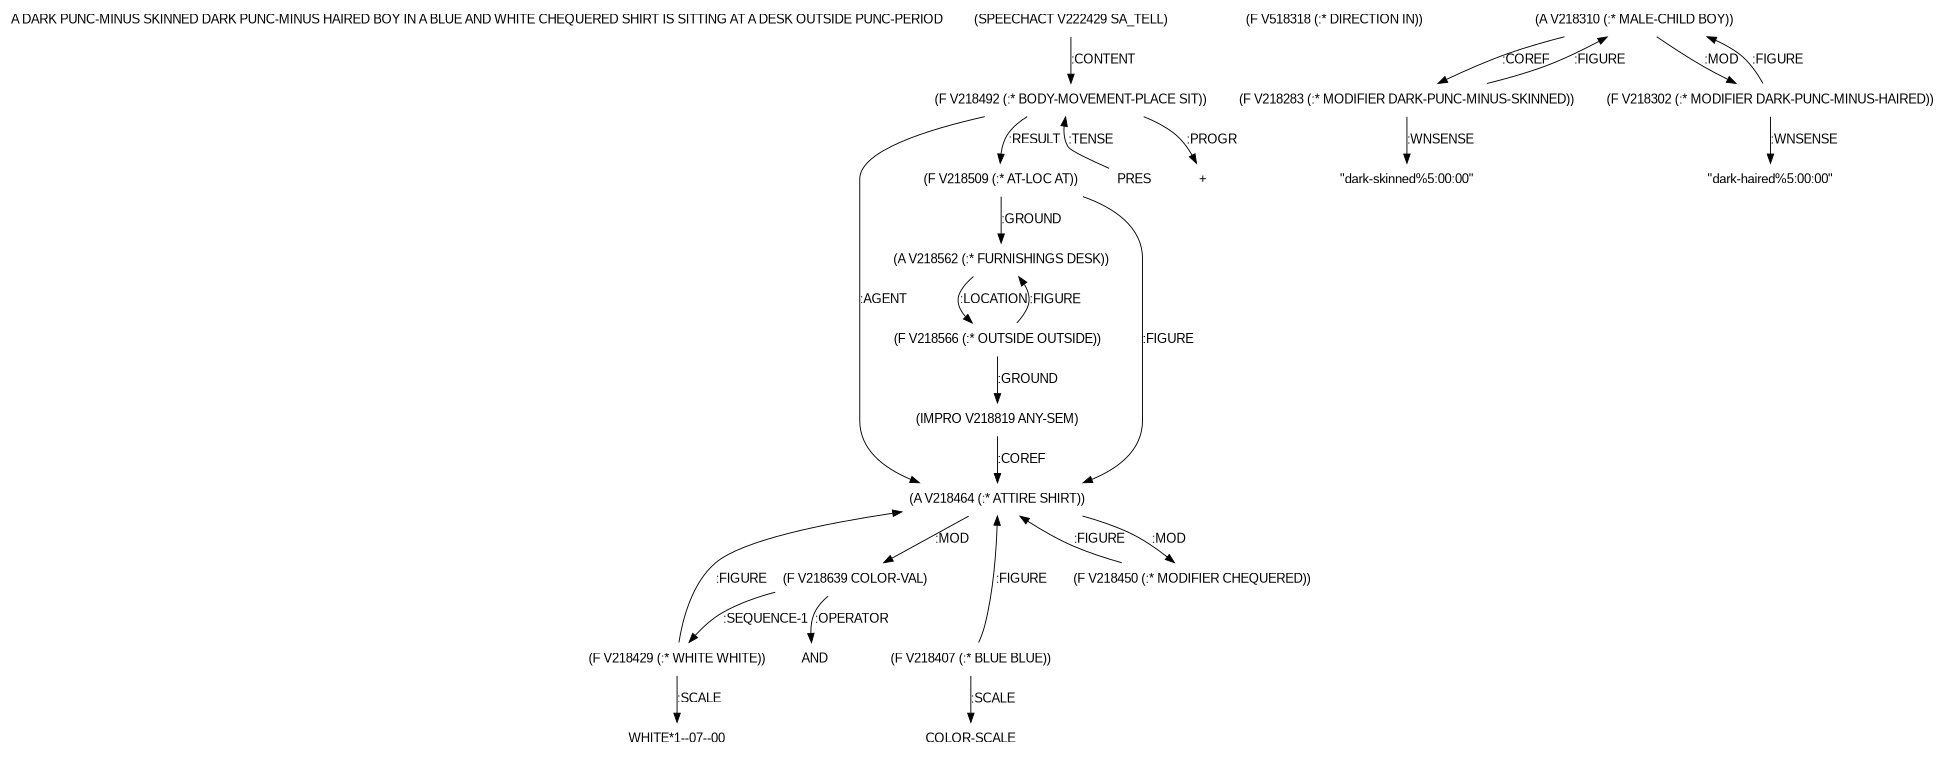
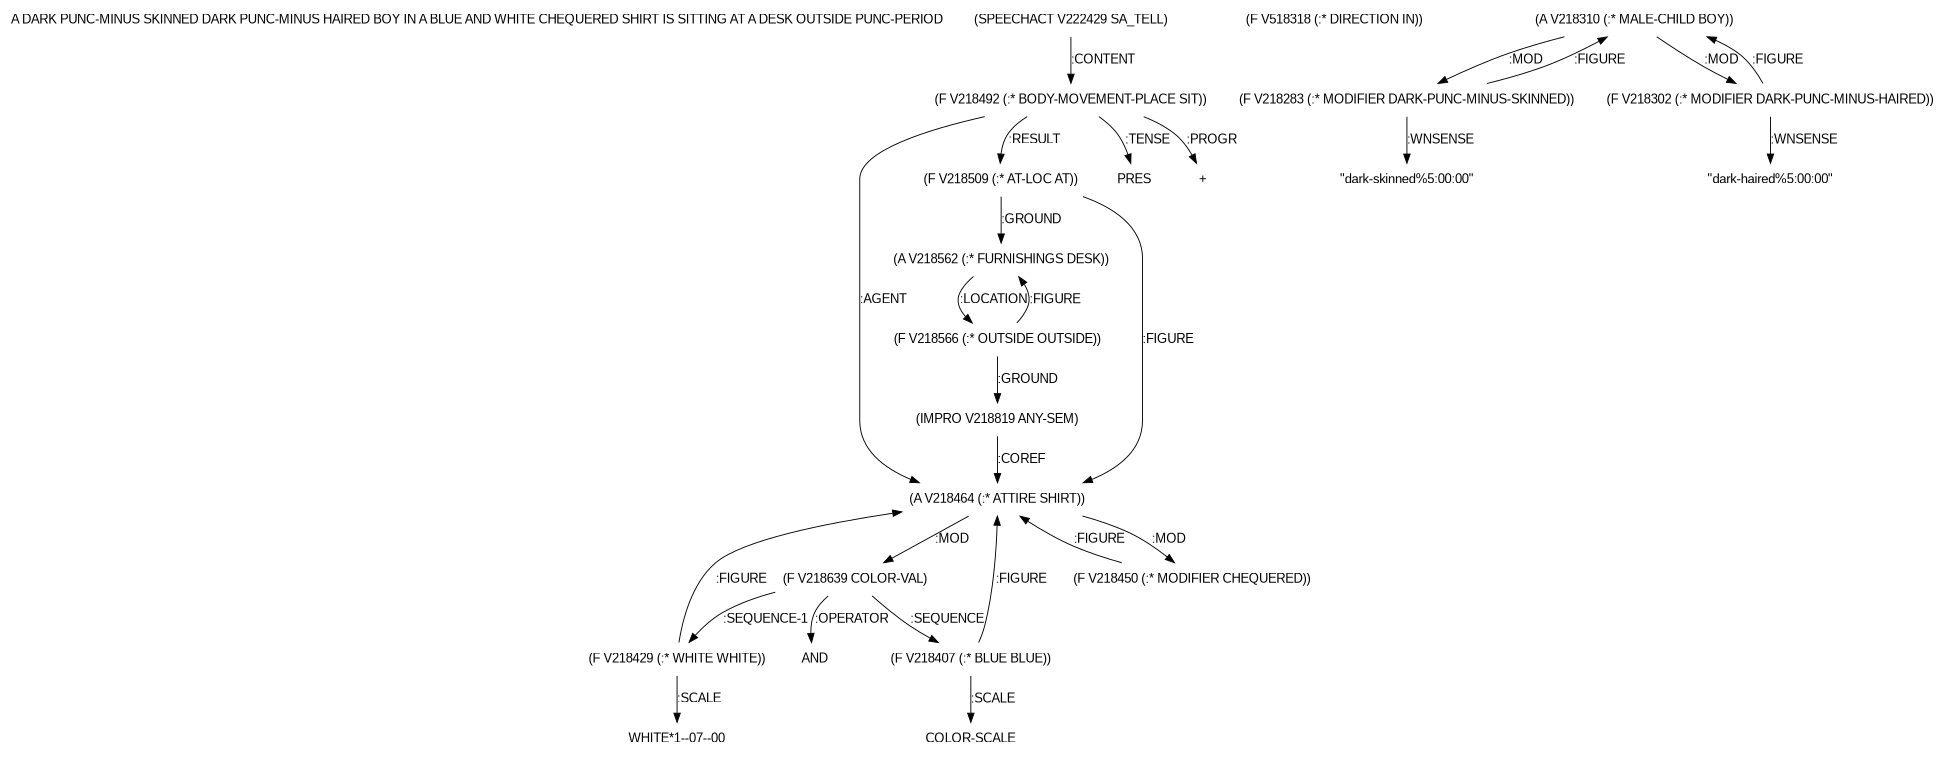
edge "(A V218310 (:* MALE-CHILD BOY))" -> "(F V218283 (:* MODIFIER DARK-PUNC-MINUS-SKINNED))": label ":COREF" -> ":MOD"
edge "PRES" -> "(F V218492 (:* BODY-MOVEMENT-PLACE SIT))": reversed
edge "(F V218639 COLOR-VAL)" -> "(F V218407 (:* BLUE BLUE))": added, label ":SEQUENCE"
